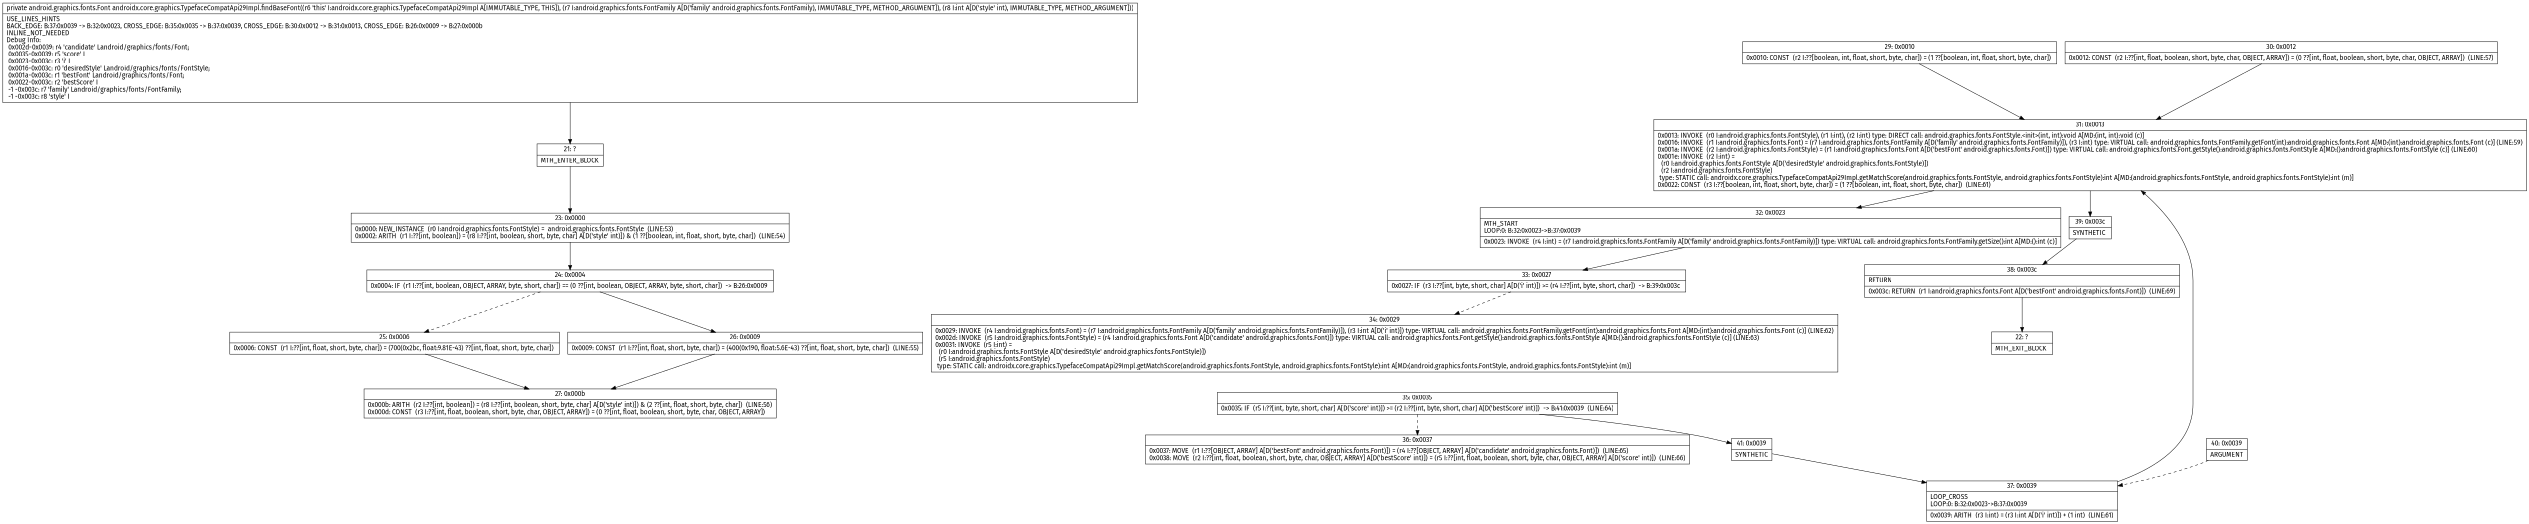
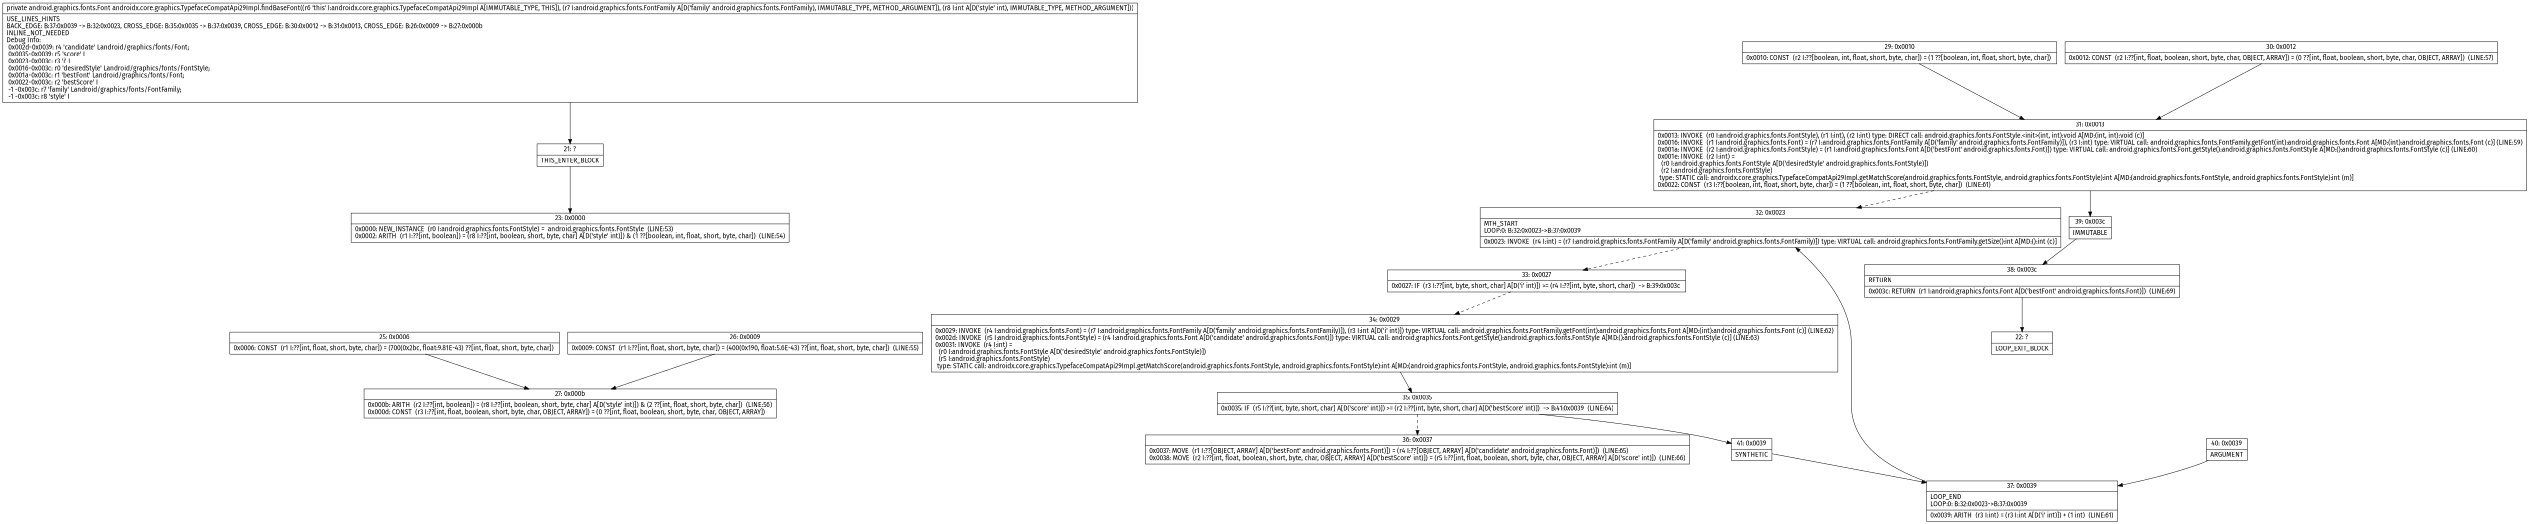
node "21: ?": text "MTH_ENTER_BLOCK" -> "THIS_ENTER_BLOCK"
edge "31: 0x0013" -> "32: 0x0023": style solid -> dashed
node "39: 0x003c": text "SYNTHETIC" -> "IMMUTABLE"
edge "32: 0x0023" -> "33: 0x0027": style solid -> dashed
node "24: 0x0004": removed
node "34: 0x0029": text "0x0031: INVOKE  (r5 I:int) =" -> "0x0031: INVOKE  (r4 I:int) ="
node "22: ?": text "MTH_EXIT_BLOCK" -> "LOOP_EXIT_BLOCK"
edge "37: 0x0039" -> "31: 0x0013": now "37: 0x0039" -> "32: 0x0023"
edge "34: 0x0029" -> "35: 0x0035": added
edge "40: 0x0039" -> "37: 0x0039": style dashed -> solid
node "37: 0x0039": text "LOOP_CROSS" -> "LOOP_END"
